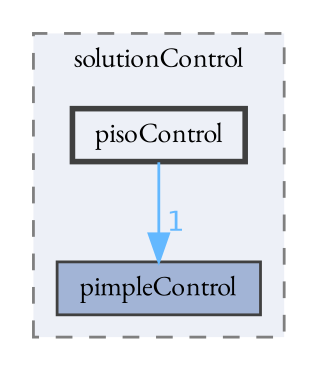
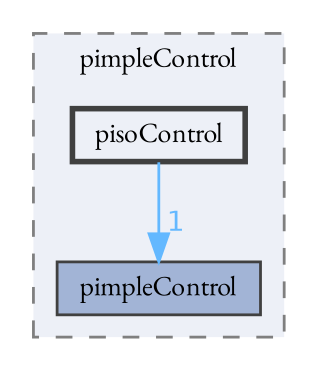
cluster "solutionControl": label "solutionControl" -> "pimpleControl"
